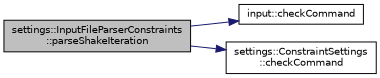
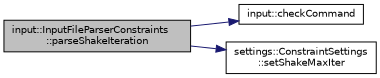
node "settings::InputFileParserConstraints ::parseShakeIteration": label "settings::InputFileParserConstraints ::parseShakeIteration" -> "input::InputFileParserConstraints ::parseShakeIteration"
node "settings::ConstraintSettings ::checkCommand": label "settings::ConstraintSettings ::checkCommand" -> "settings::ConstraintSettings ::setShakeMaxIter"
